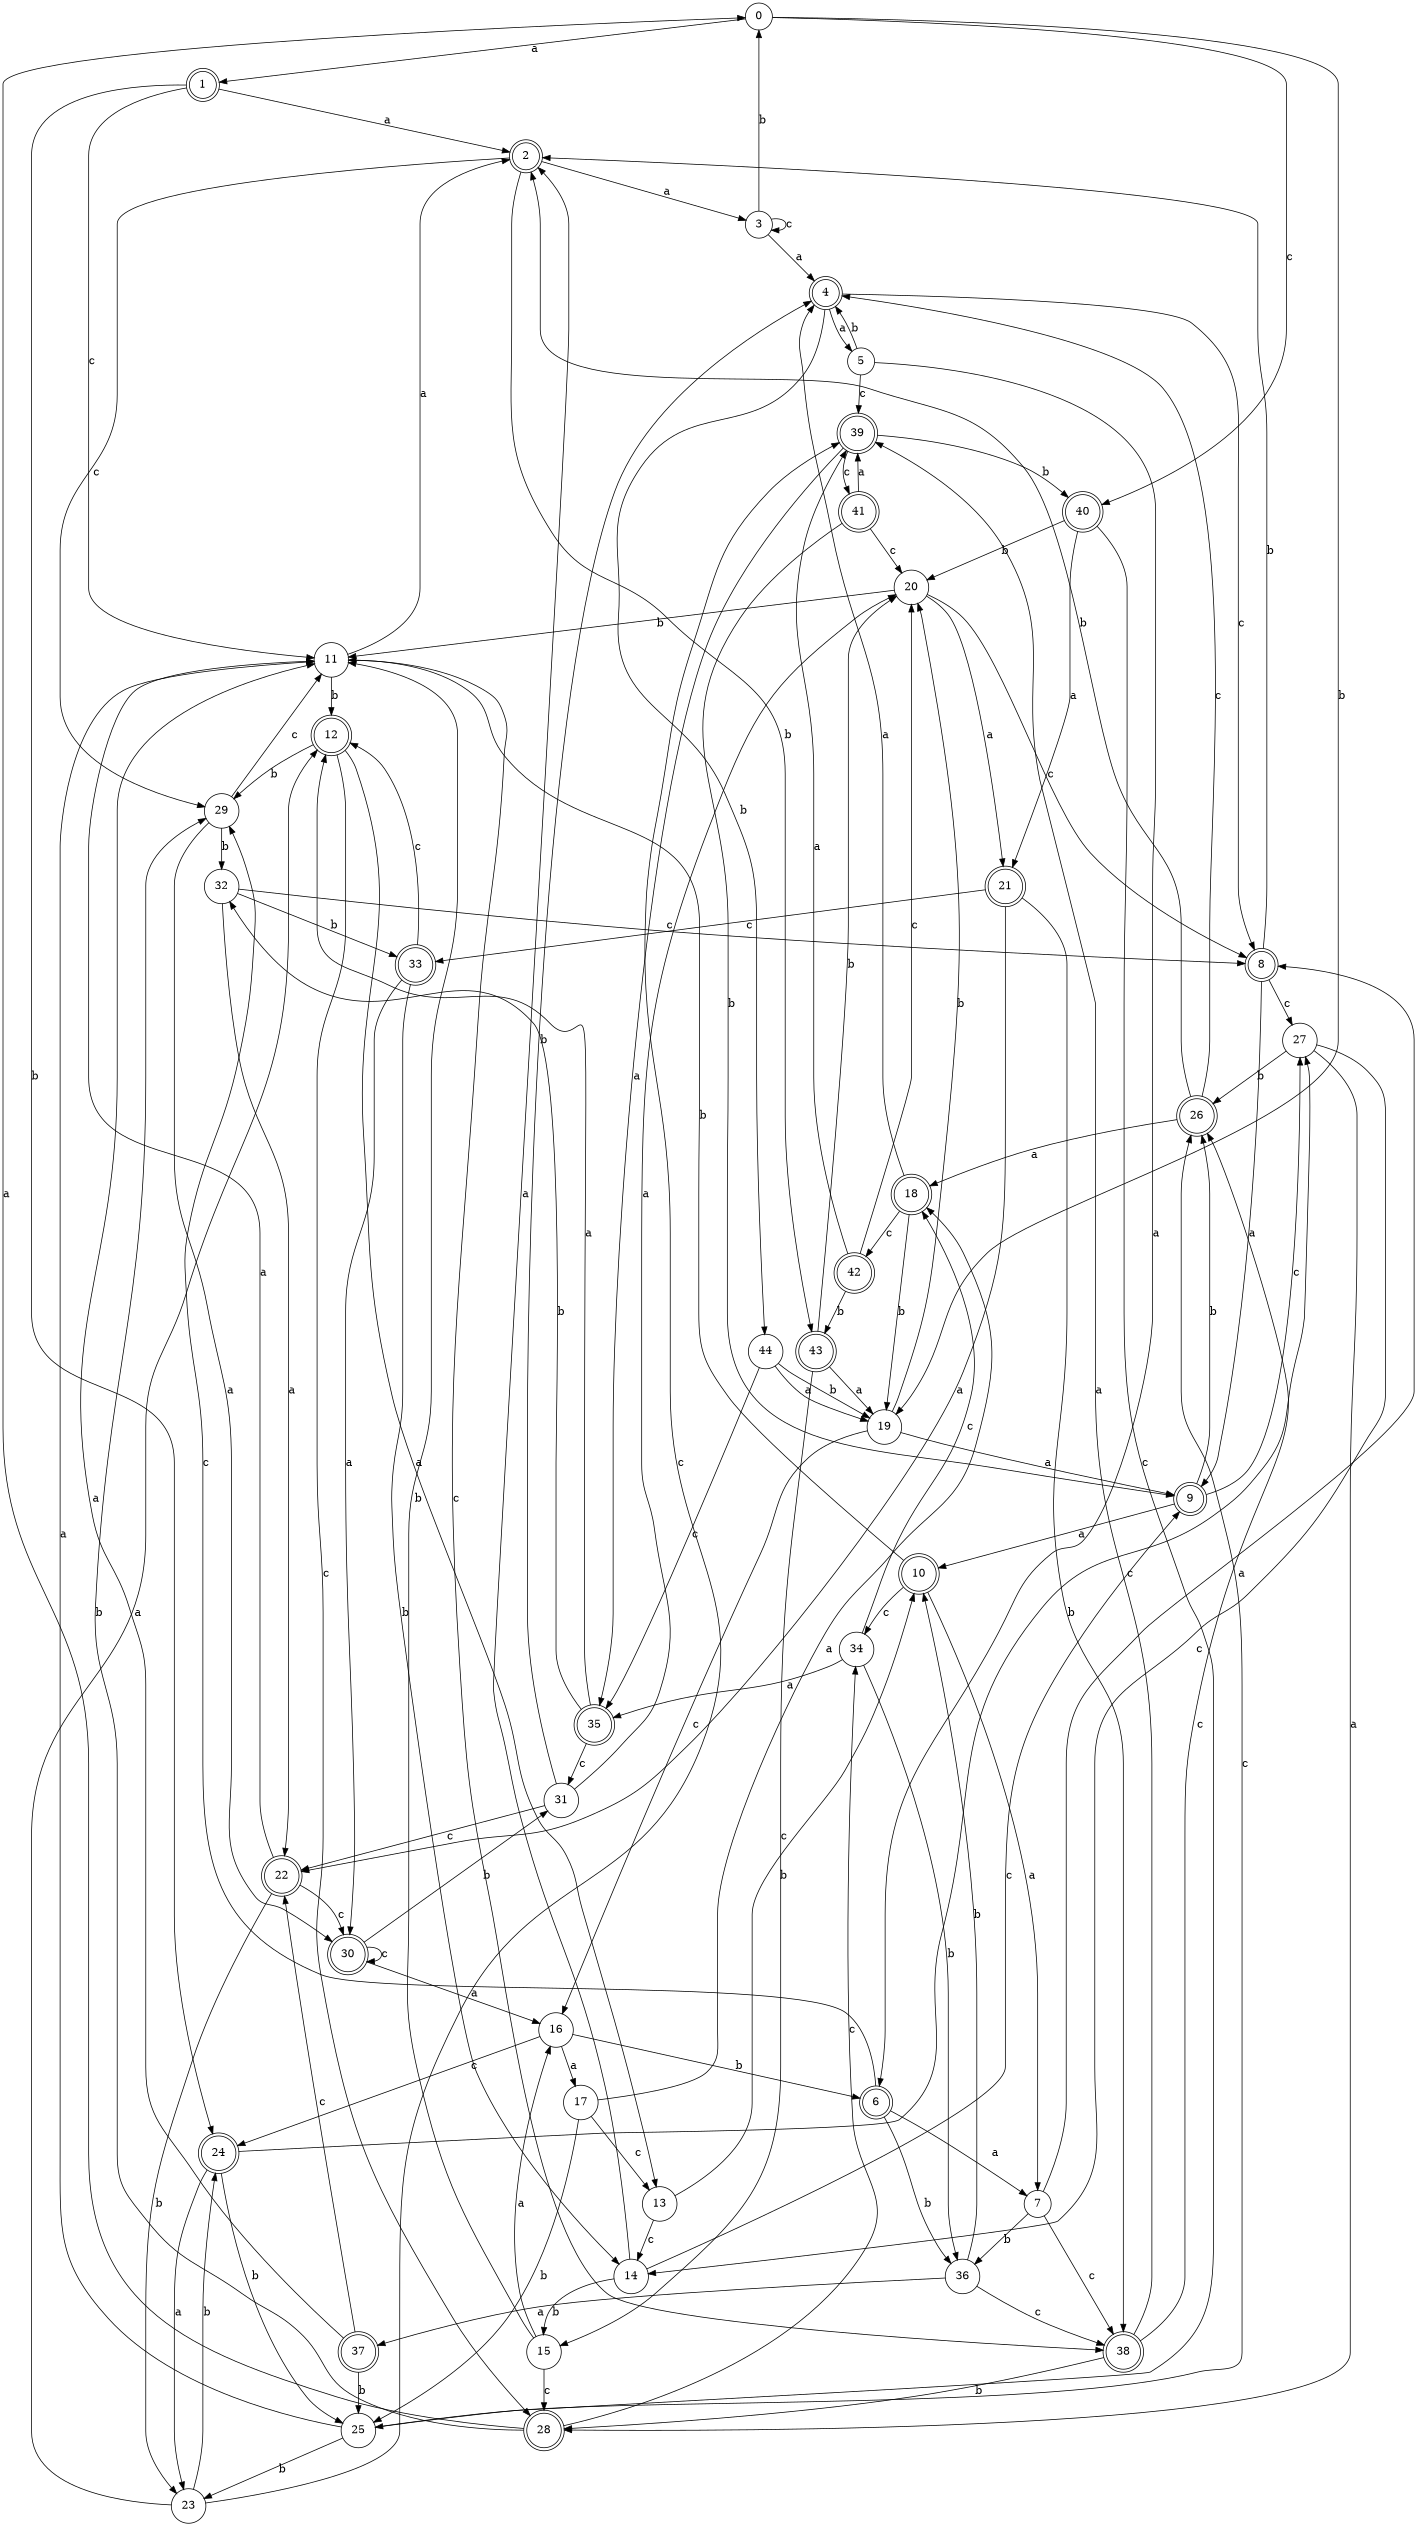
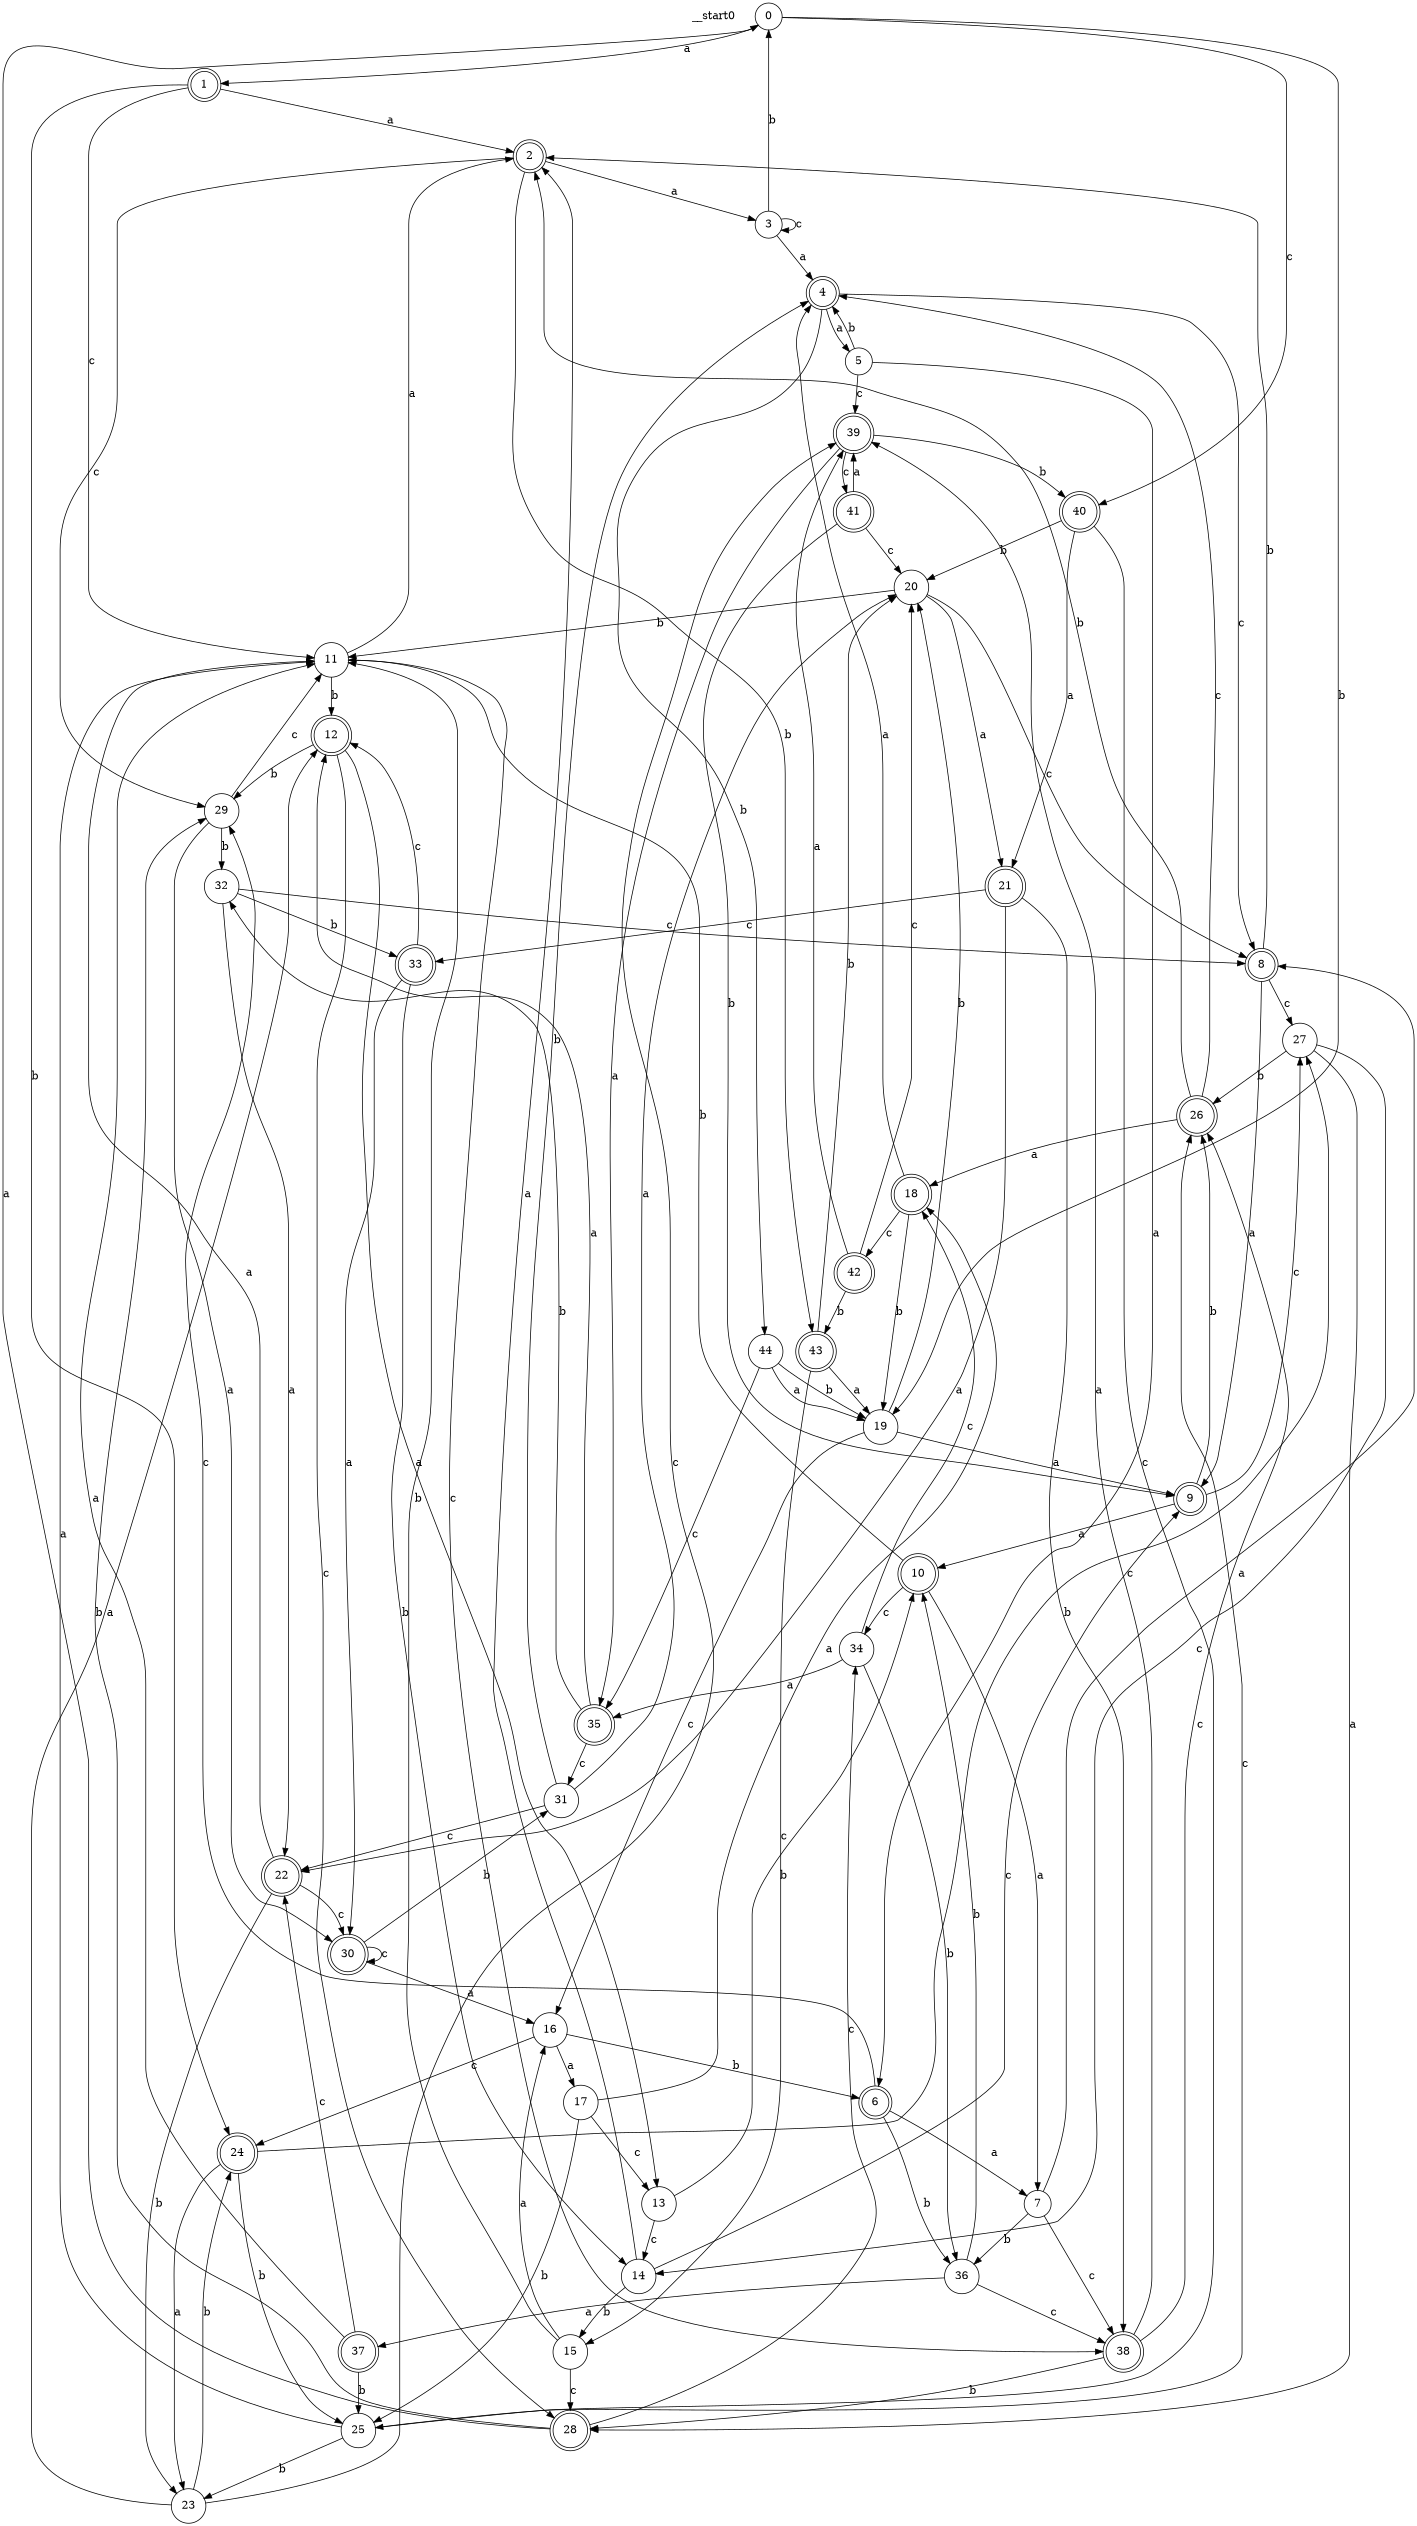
node "__start0": added
